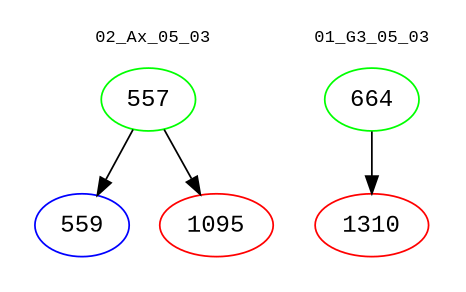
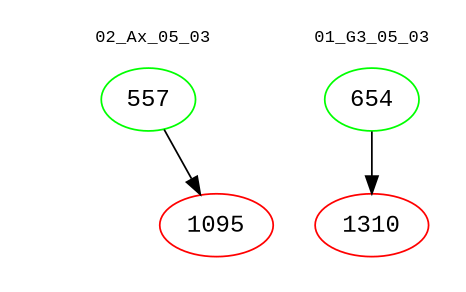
node "664": label "664" -> "654"
node "559": removed
